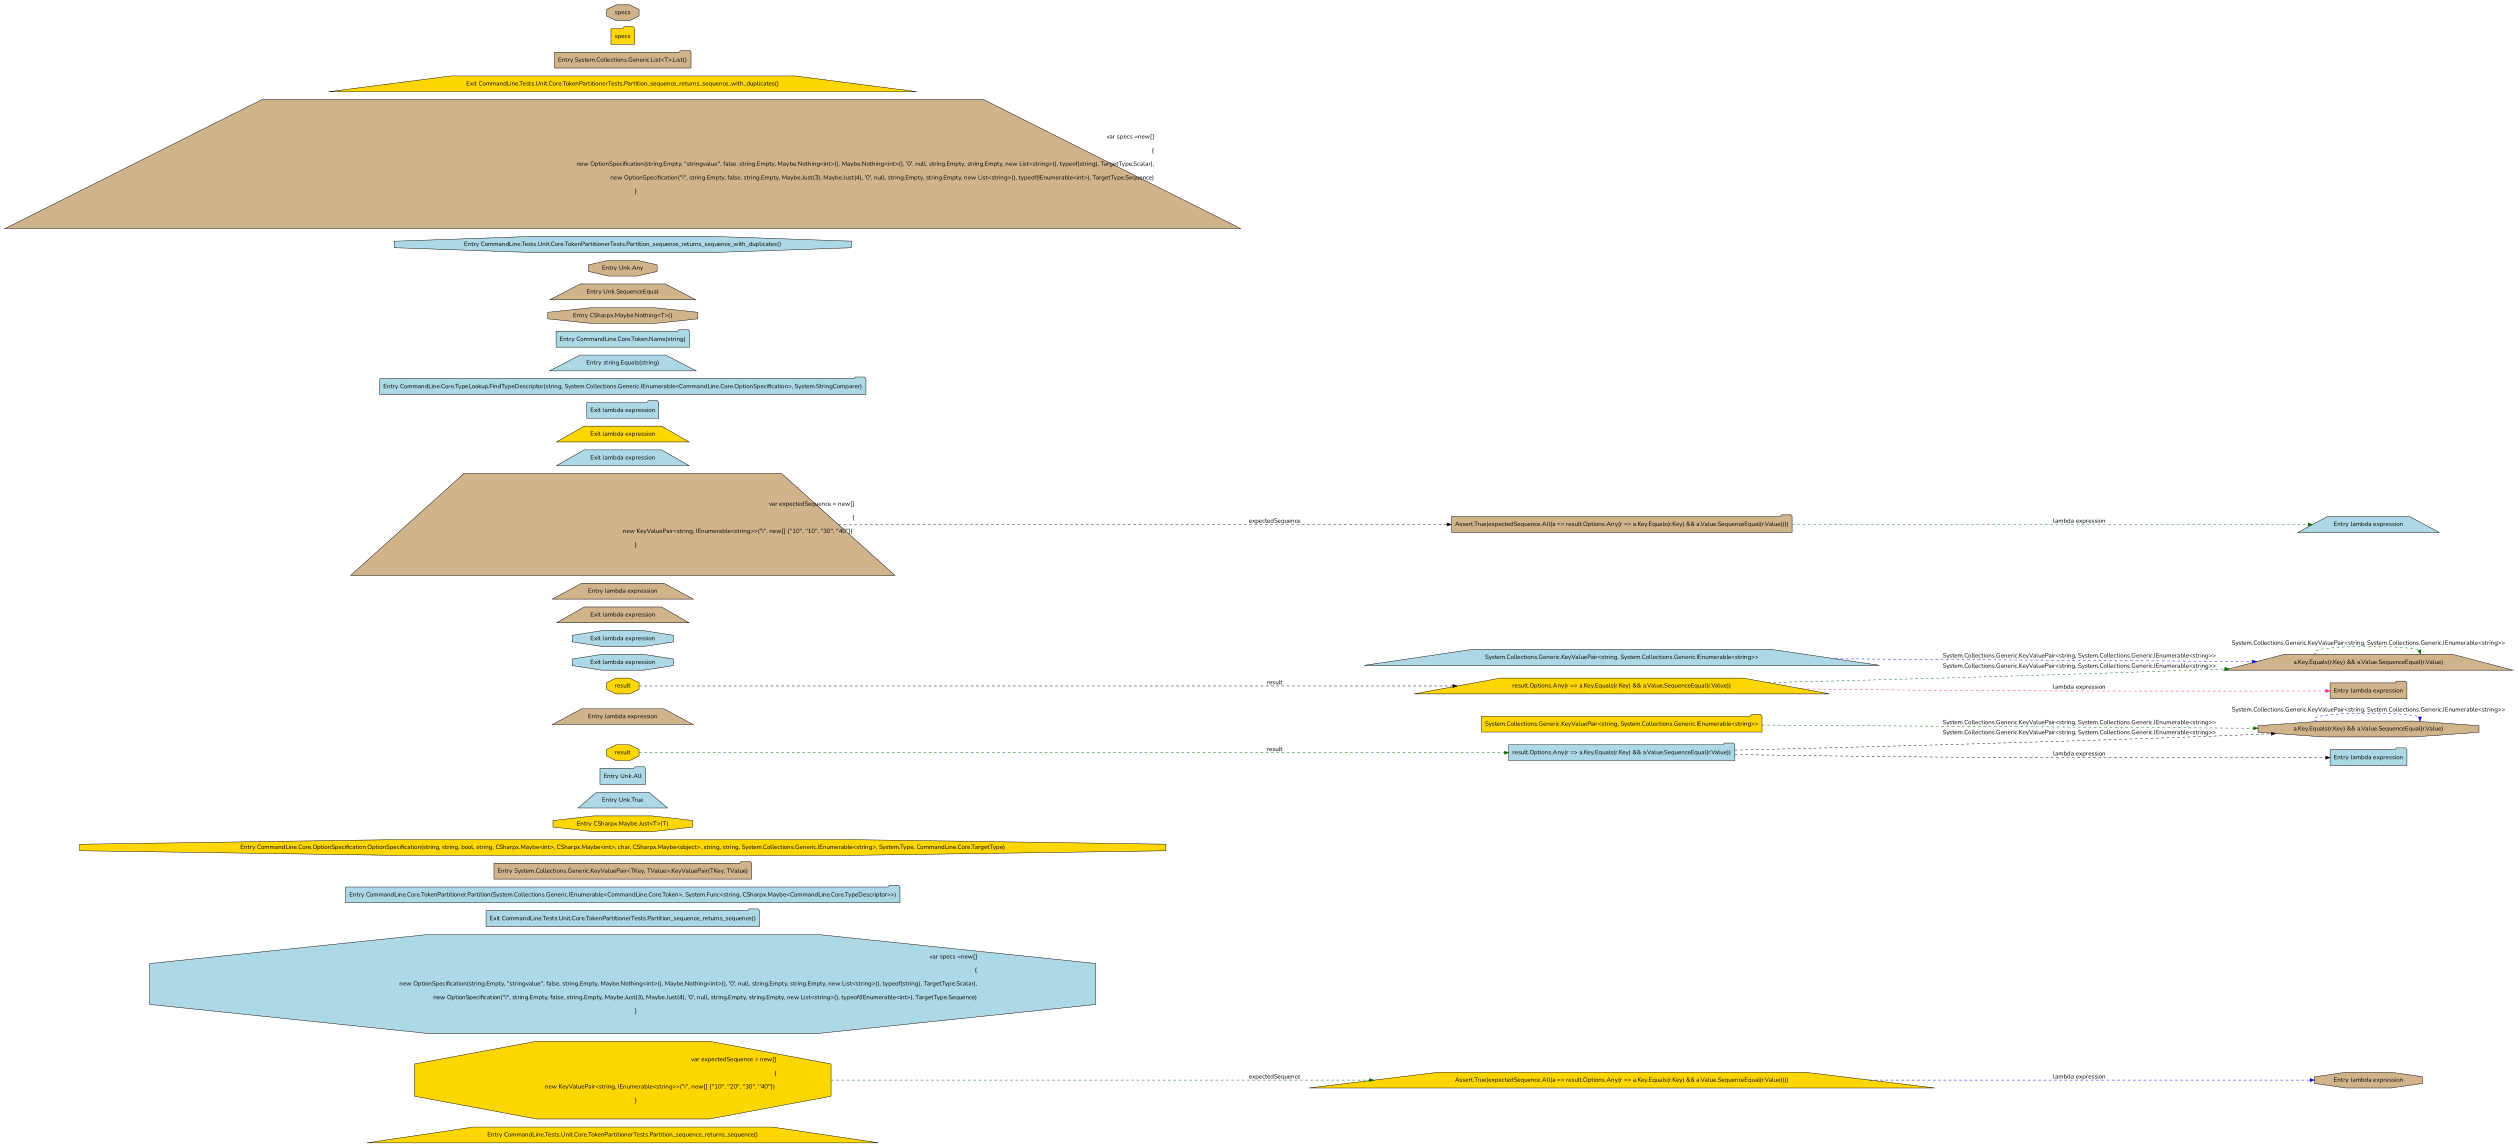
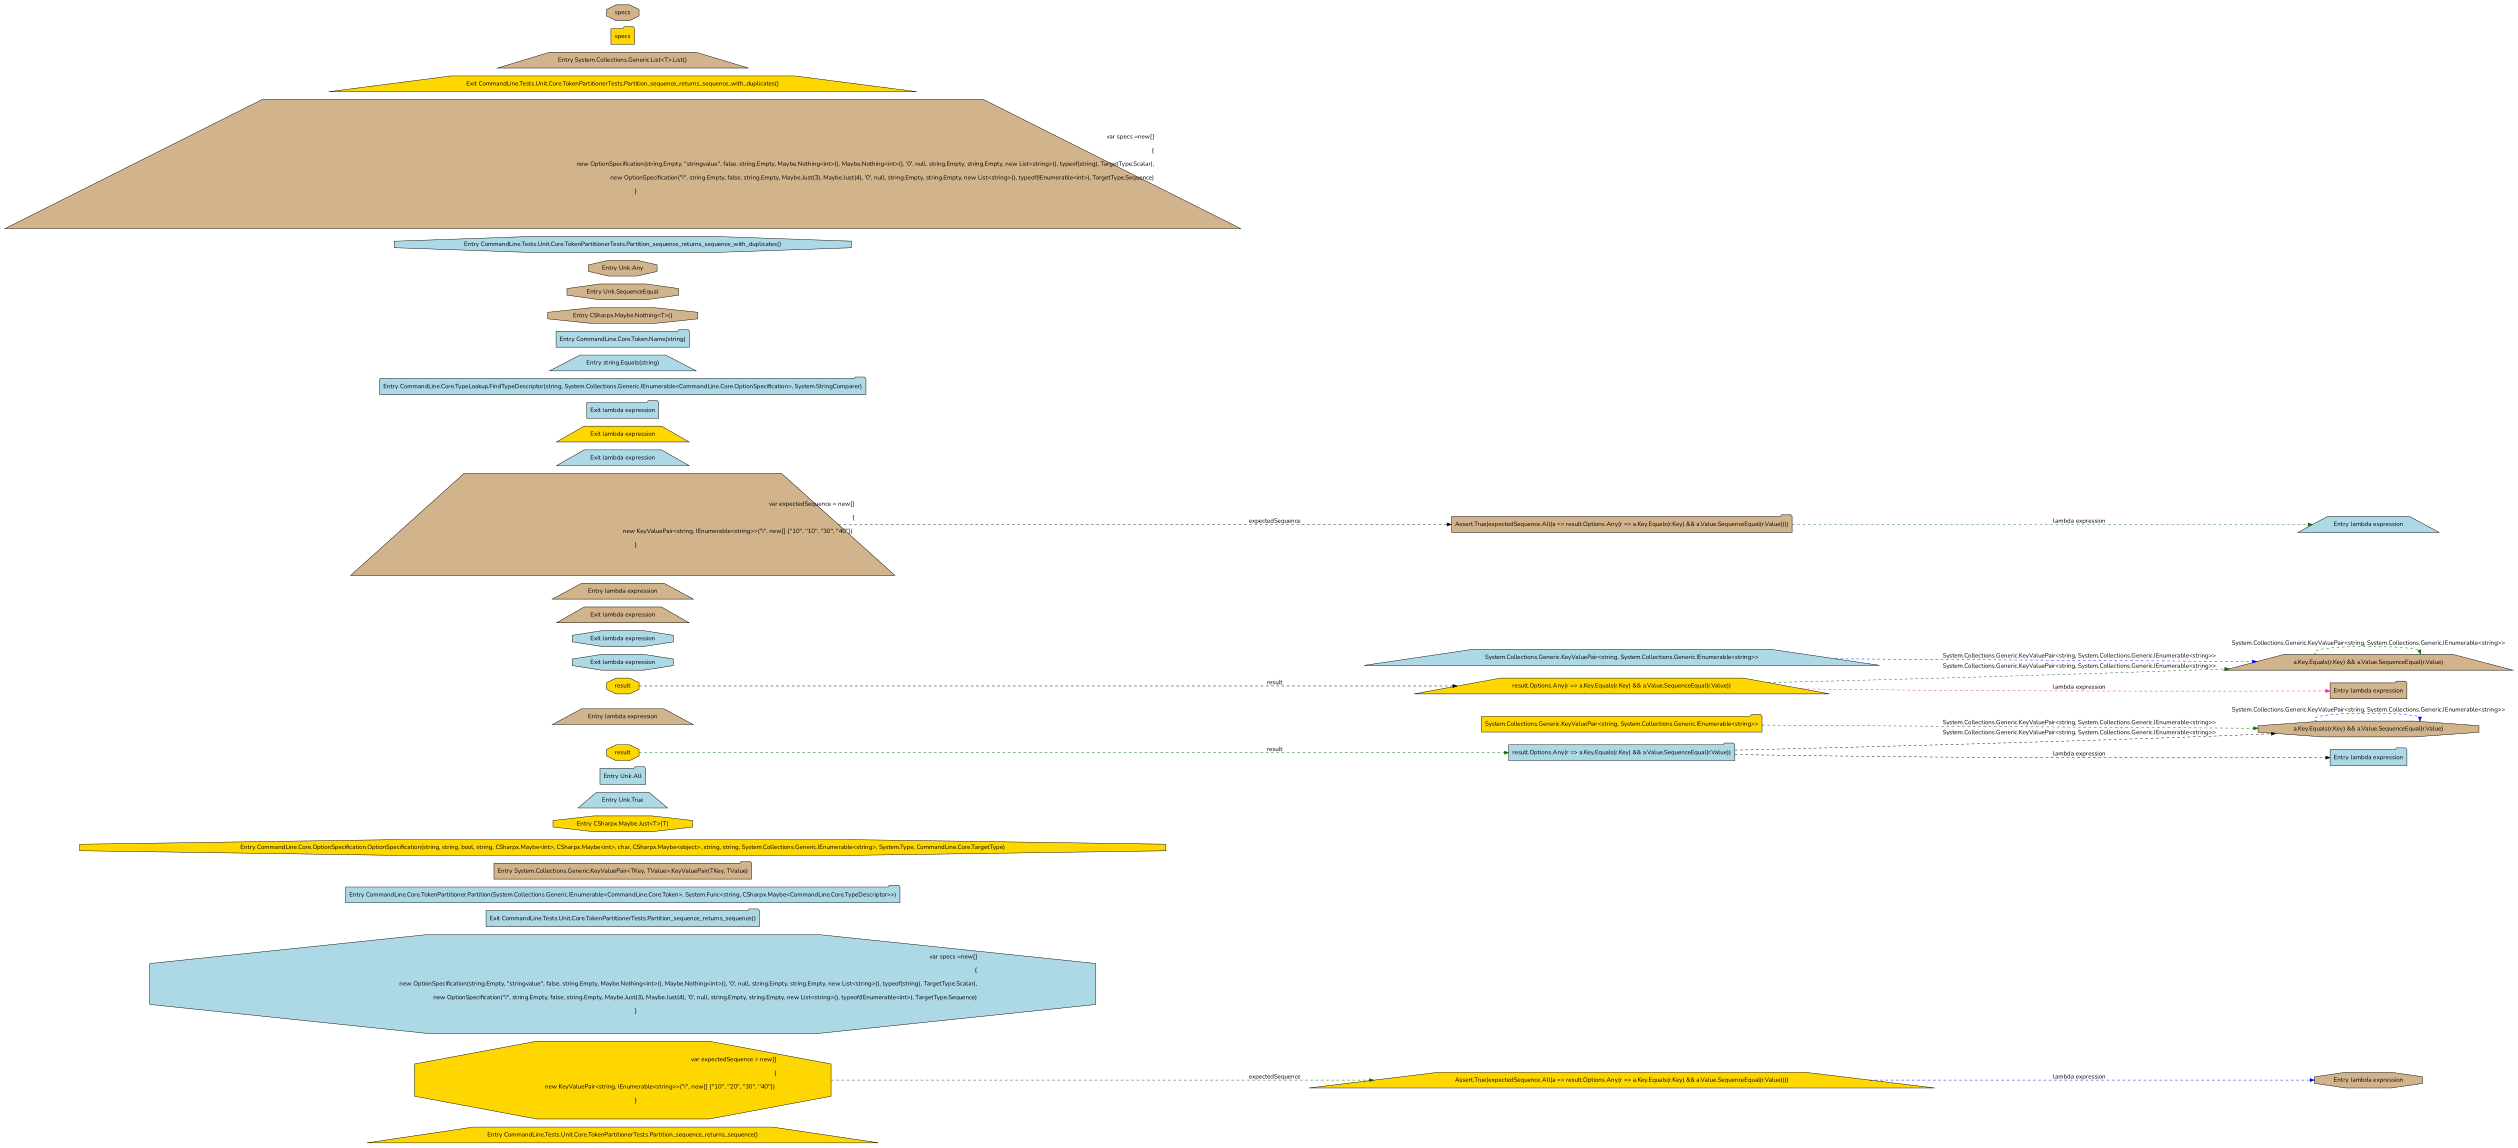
node "Entry System.Collections.Generic.List<T>.List()": shape folder -> trapezium
node "Entry Unk.SequenceEqual": shape trapezium -> octagon
